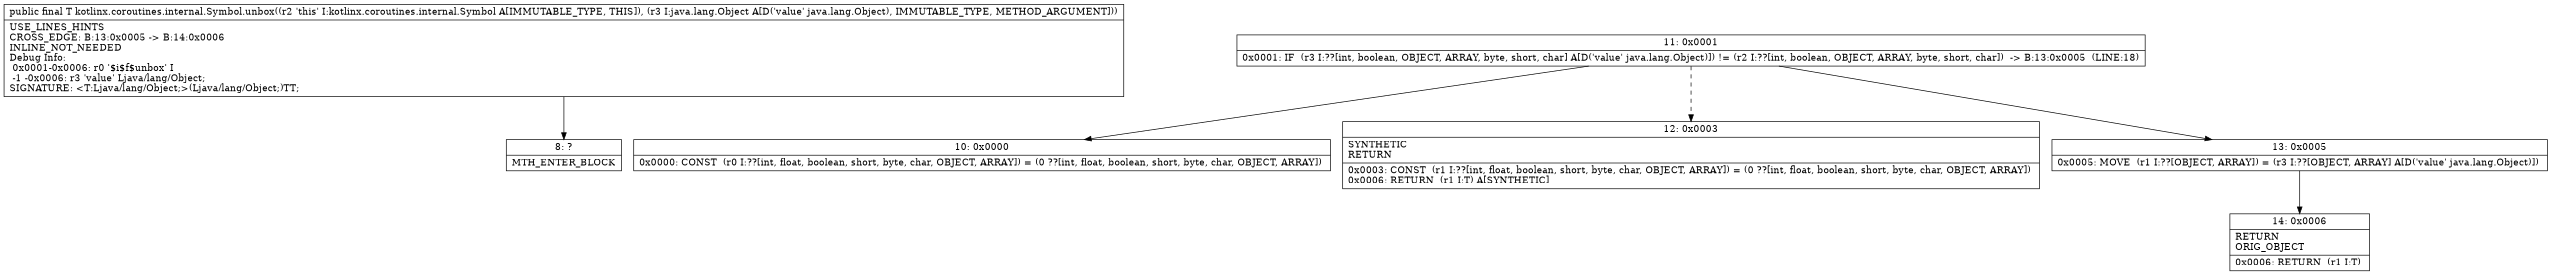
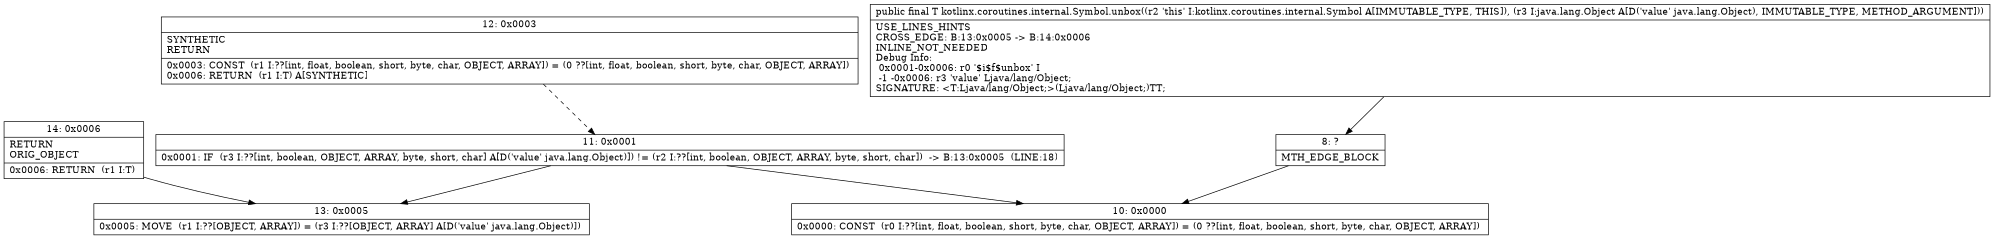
edge "11: 0x0001" -> "12: 0x0003": reversed
node "8: ?": text "MTH_ENTER_BLOCK" -> "MTH_EDGE_BLOCK"
edge "8: ?" -> "10: 0x0000": added
edge "13: 0x0005" -> "14: 0x0006": reversed
